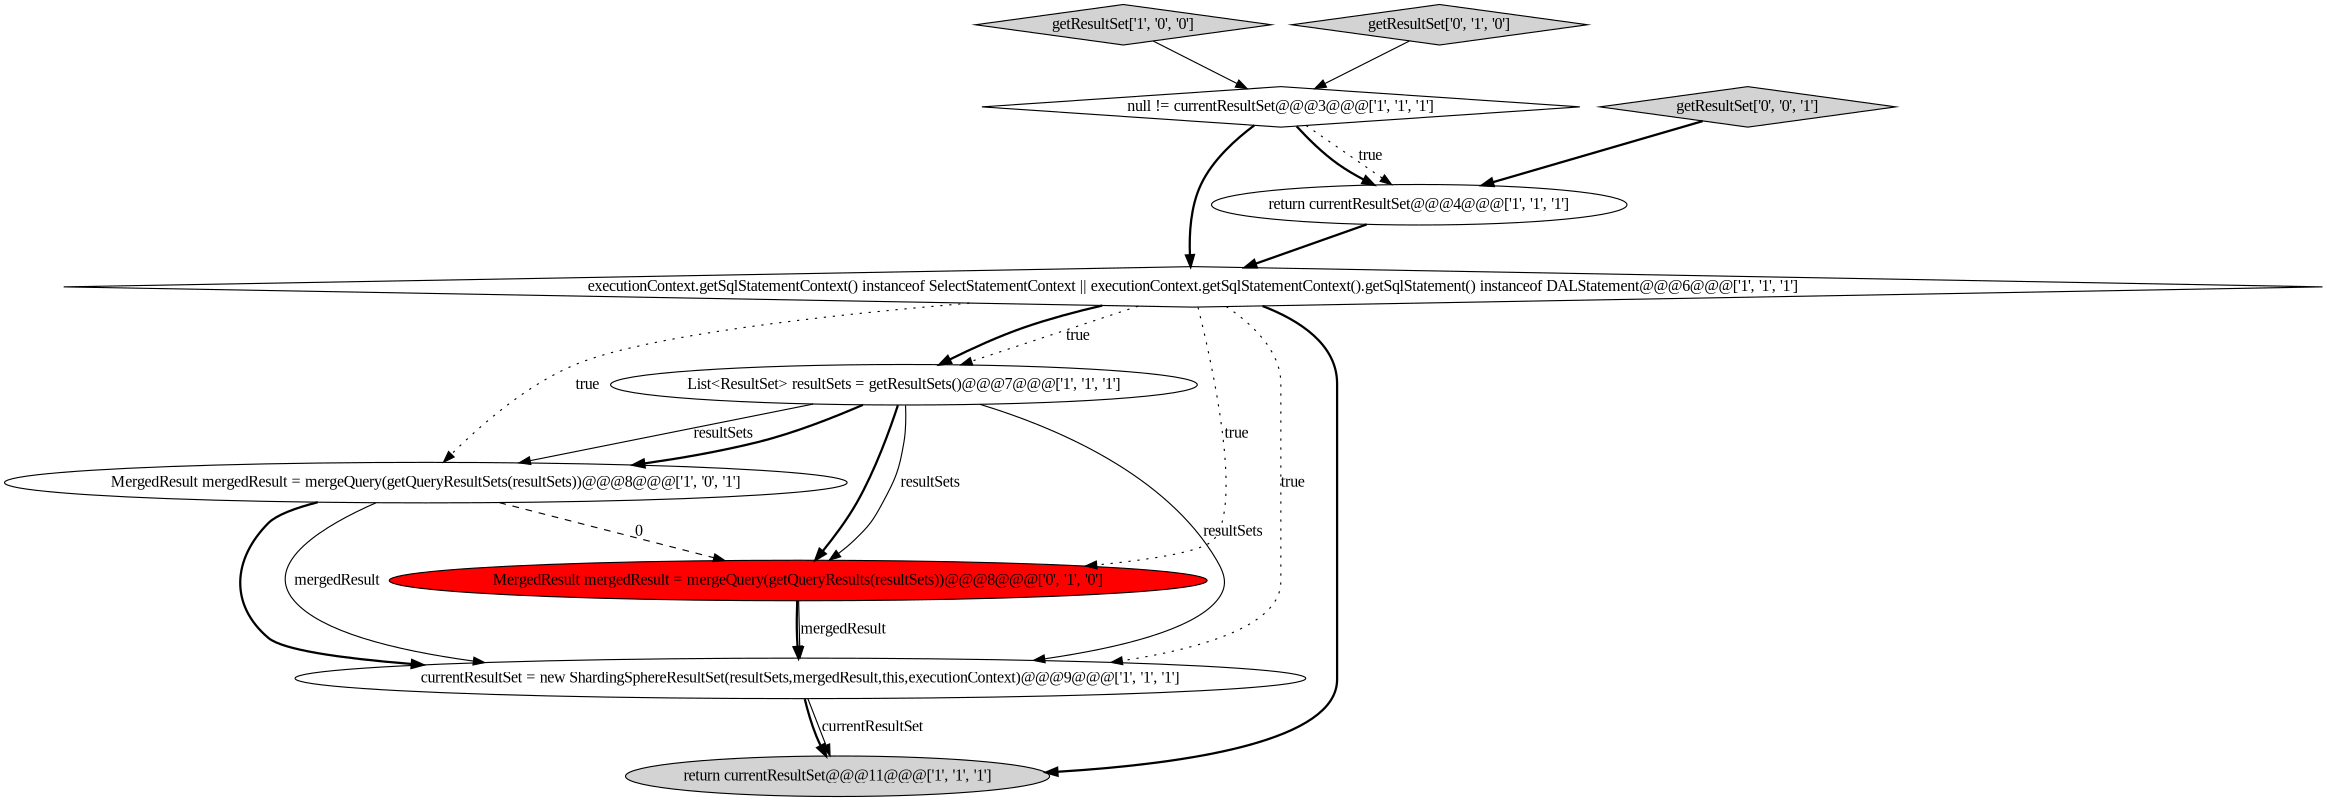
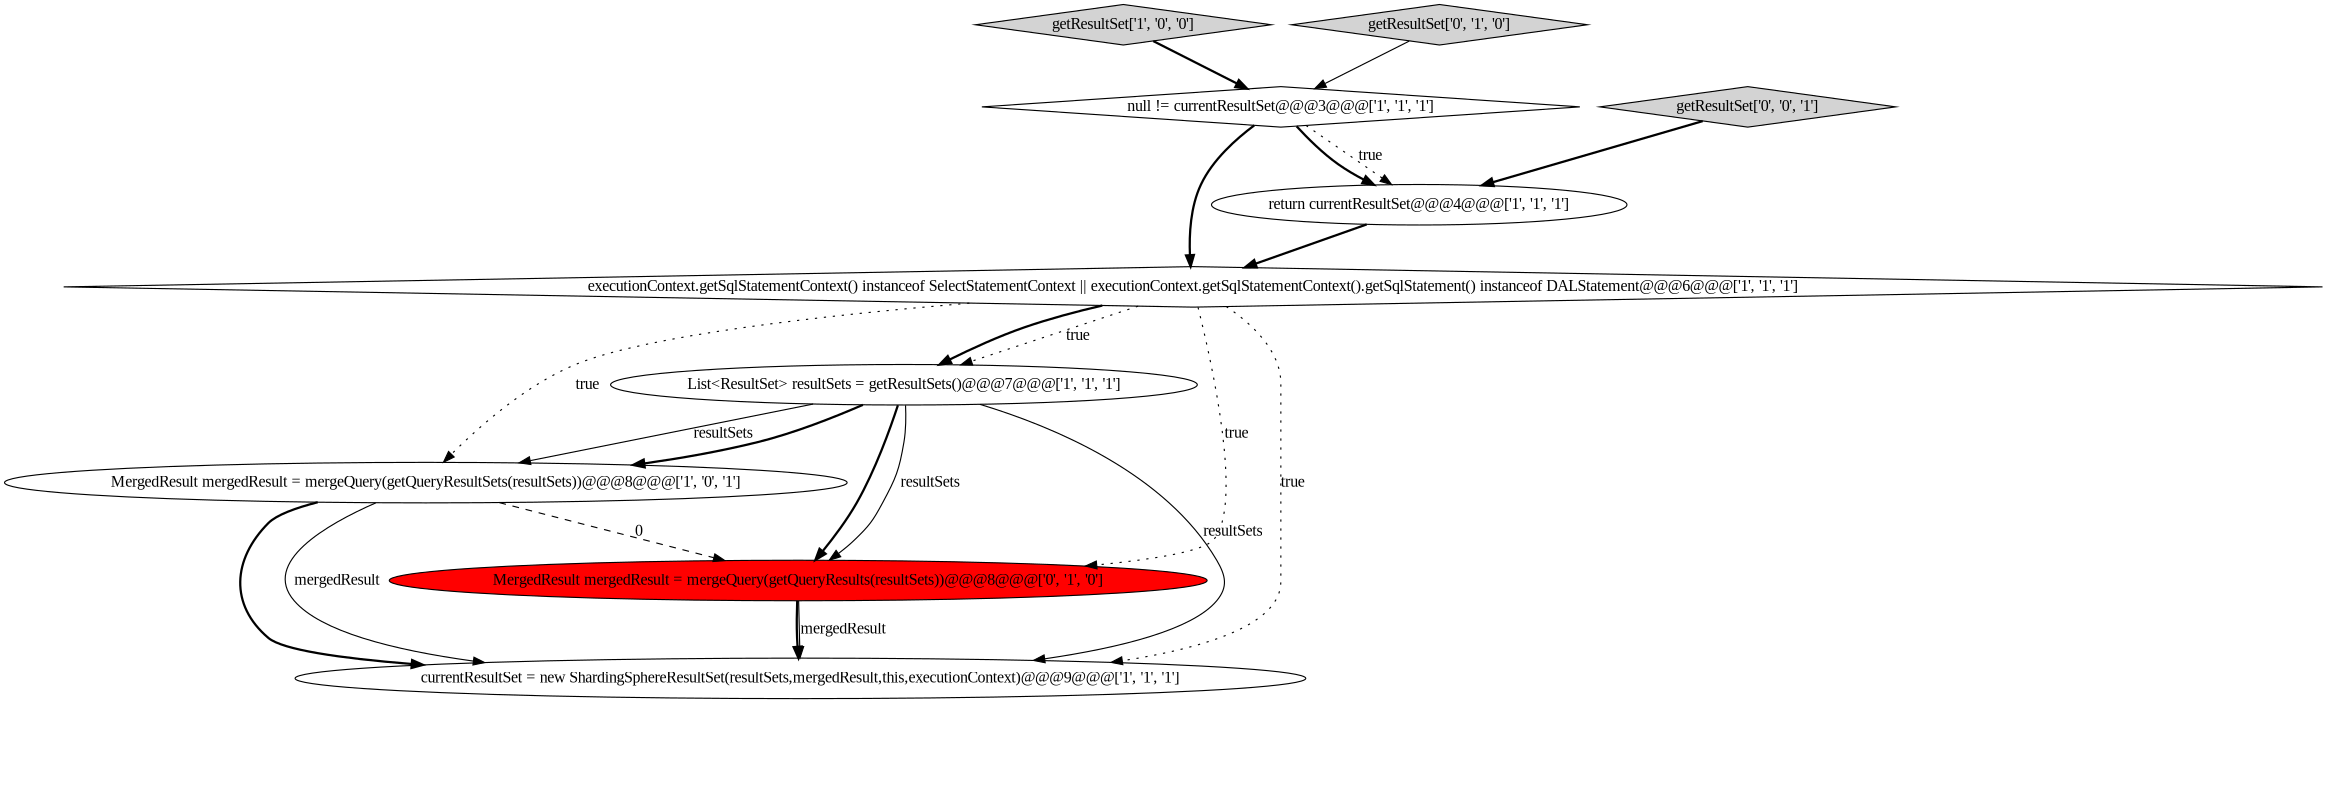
edge "getResultSet['1', '0', '0']" -> "null != currentResultSet@@@3@@@['1', '1', '1']": style solid -> bold
node "return currentResultSet@@@11@@@['1', '1', '1']": removed
